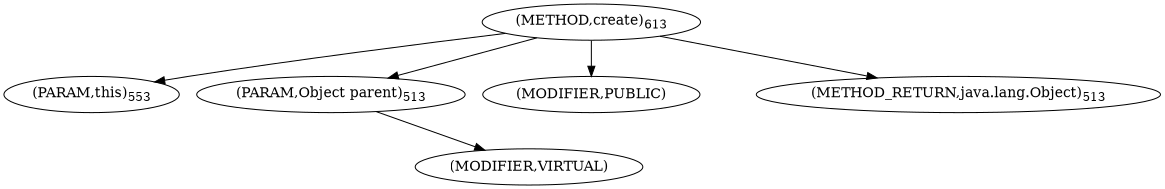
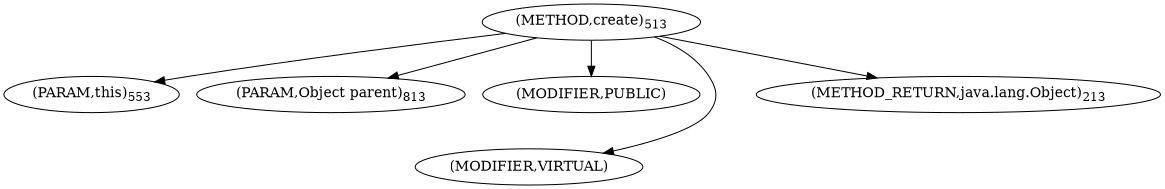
node "(METHOD,create)": text "613" -> "513"
node "(PARAM,Object parent)": text "513" -> "813"
node "(METHOD_RETURN,java.lang.Object)": text "513" -> "213"
edge "(PARAM,Object parent)" -> "(MODIFIER,VIRTUAL)": now "(METHOD,create)" -> "(MODIFIER,VIRTUAL)"
